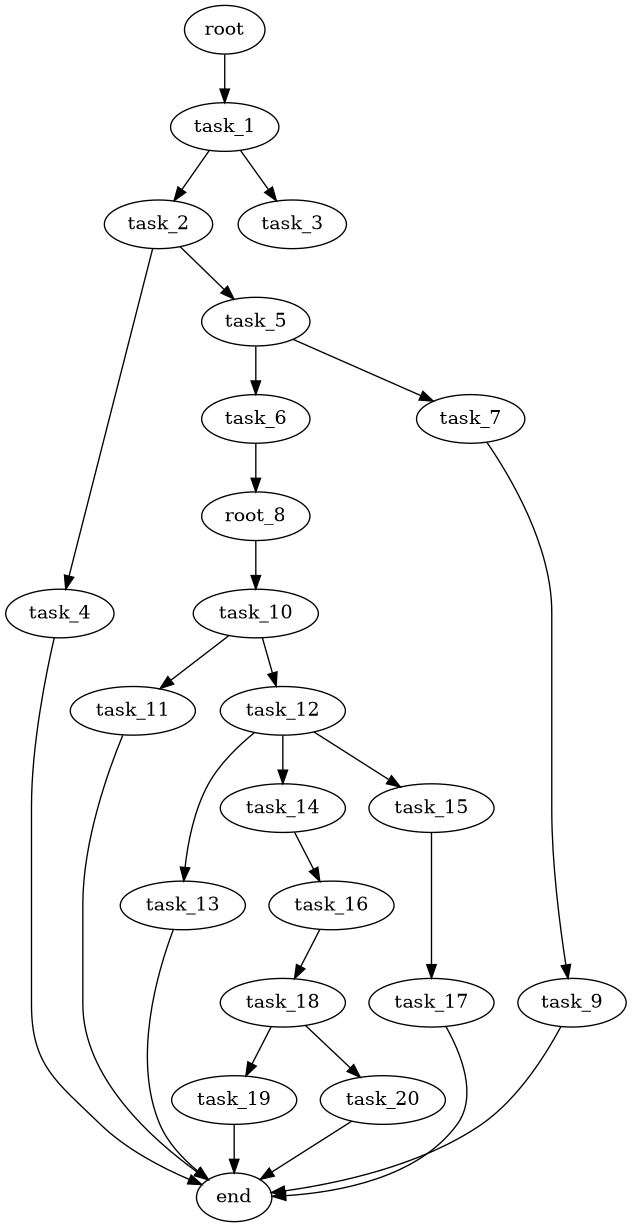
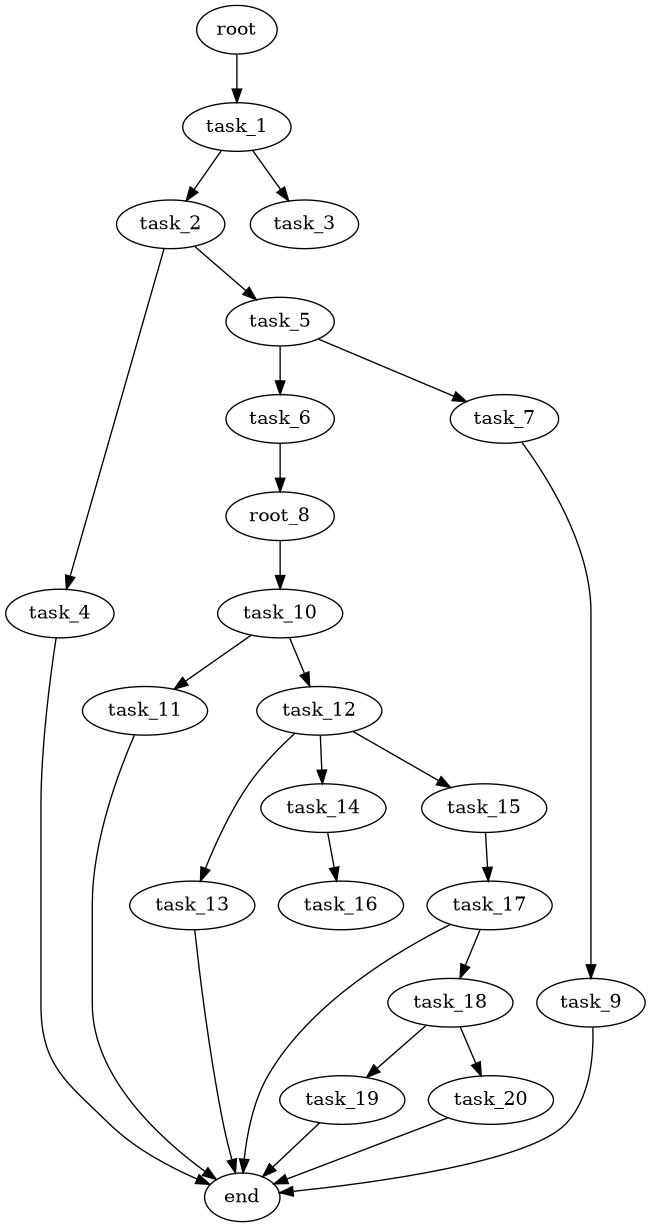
edge "task_16" -> "task_18": now "task_17" -> "task_18"
